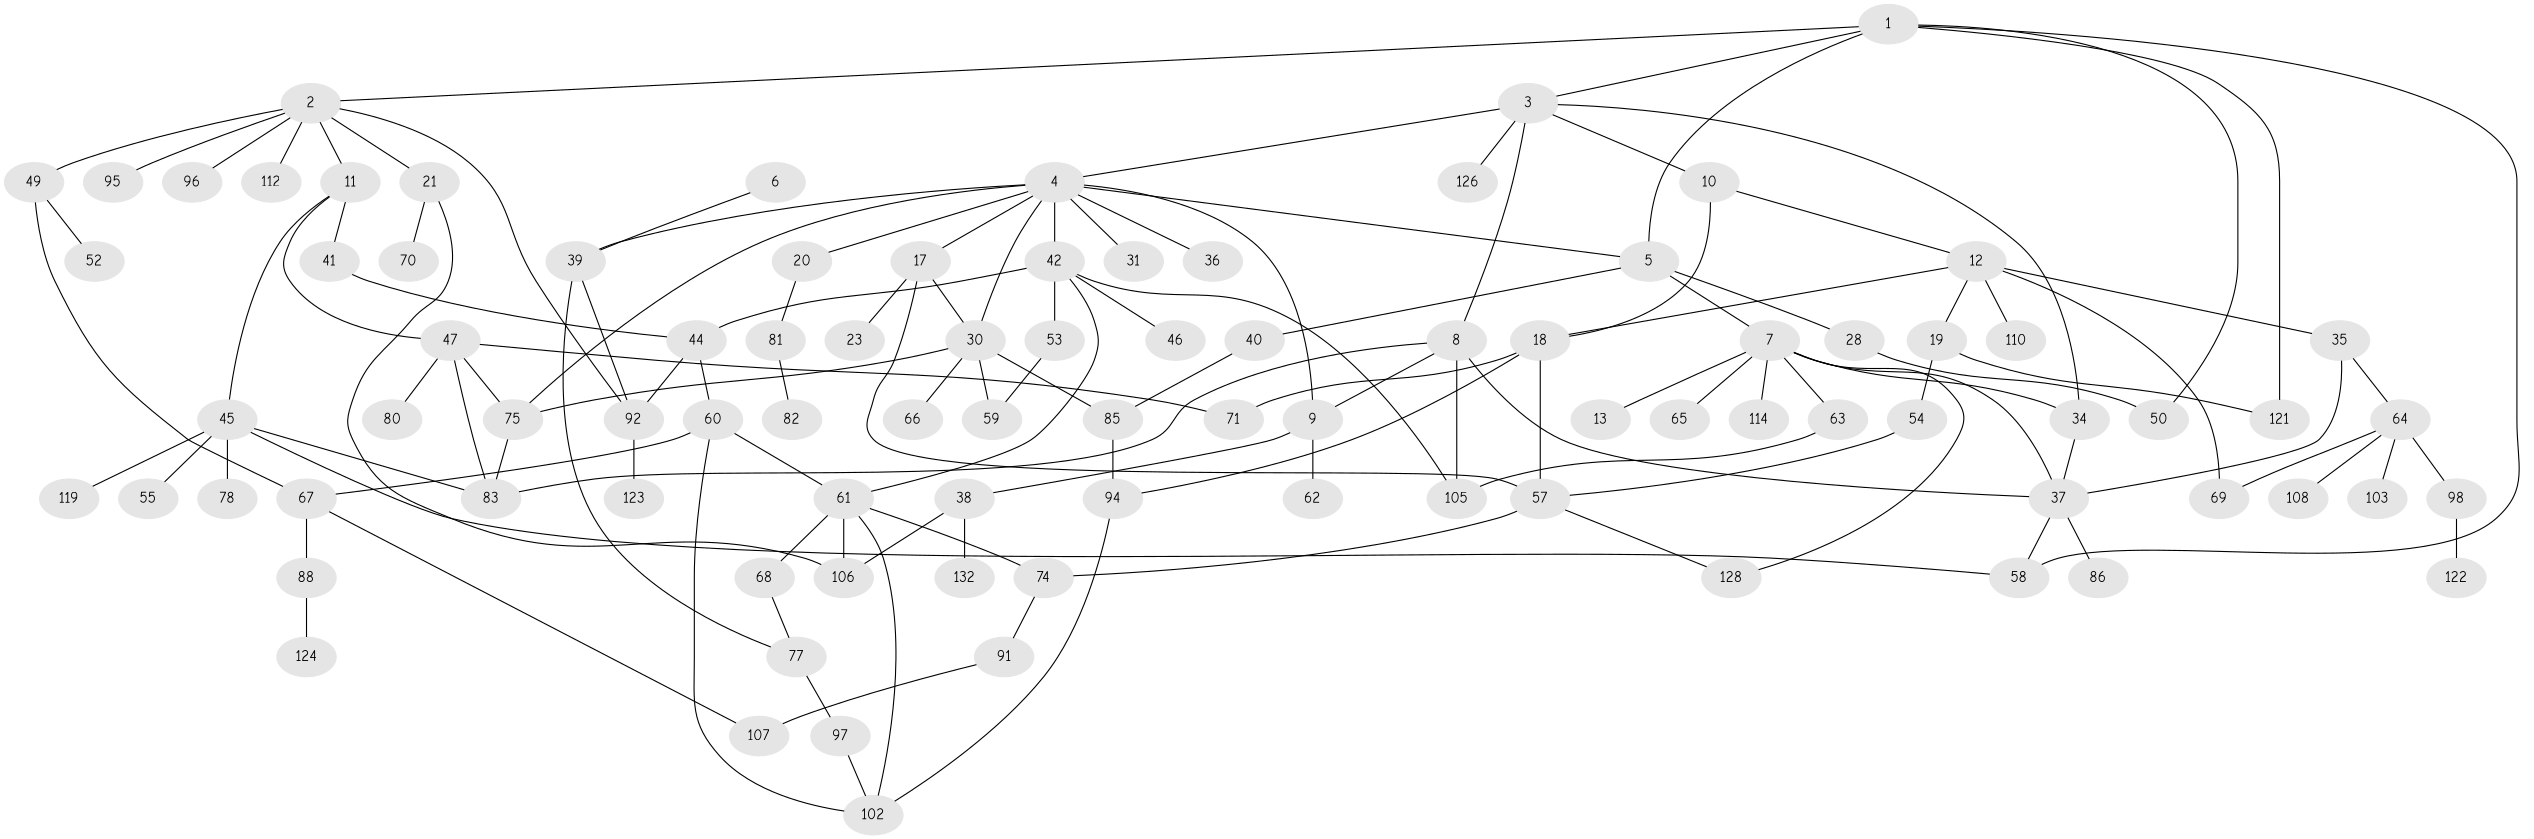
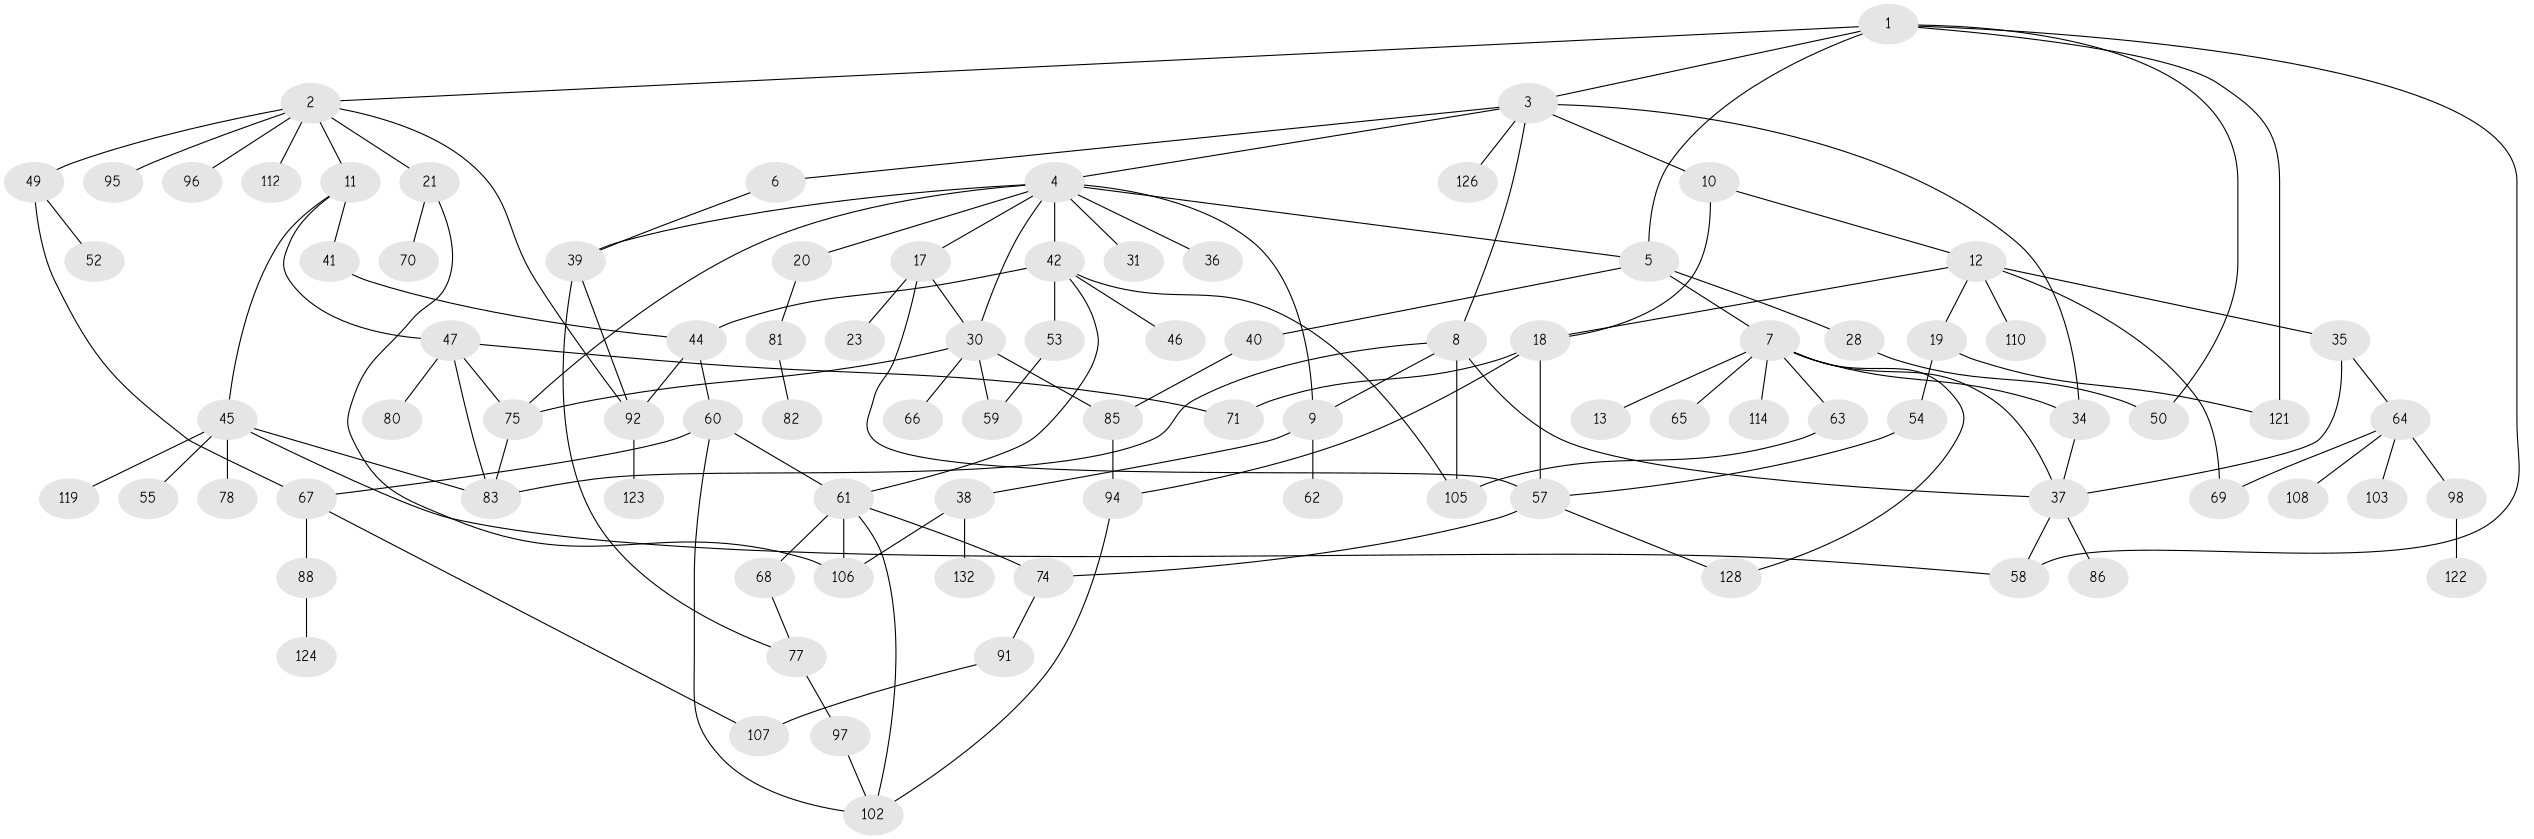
edge "3" -- "6": added
